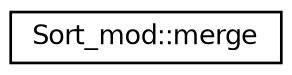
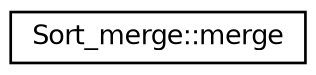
node "Sort_mod::merge": label "Sort_mod::merge" -> "Sort_merge::merge"
